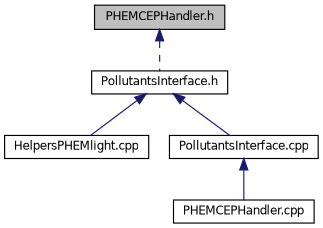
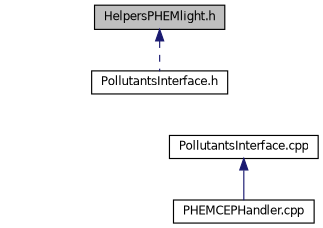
node "PHEMCEPHandler.h": label "PHEMCEPHandler.h" -> "HelpersPHEMlight.h"
edge "PollutantsInterface.cpp" -> "PollutantsInterface.h": removed
node "HelpersPHEMlight.cpp": removed
